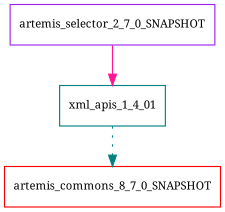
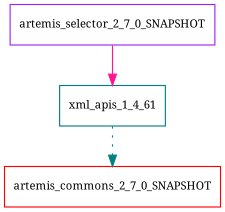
node "xml_apis_1_4_01": label "xml_apis_1_4_01" -> "xml_apis_1_4_61"
node "artemis_commons_8_7_0_SNAPSHOT": label "artemis_commons_8_7_0_SNAPSHOT" -> "artemis_commons_2_7_0_SNAPSHOT"
